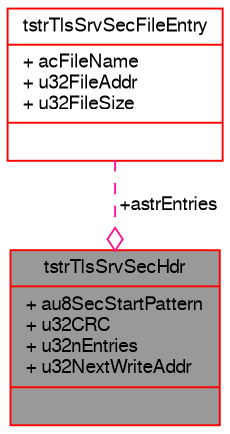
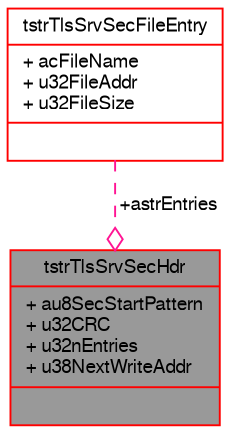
node "tstrTlsSrvSecHdr": text "+ u32NextWriteAddr" -> "+ u38NextWriteAddr"
